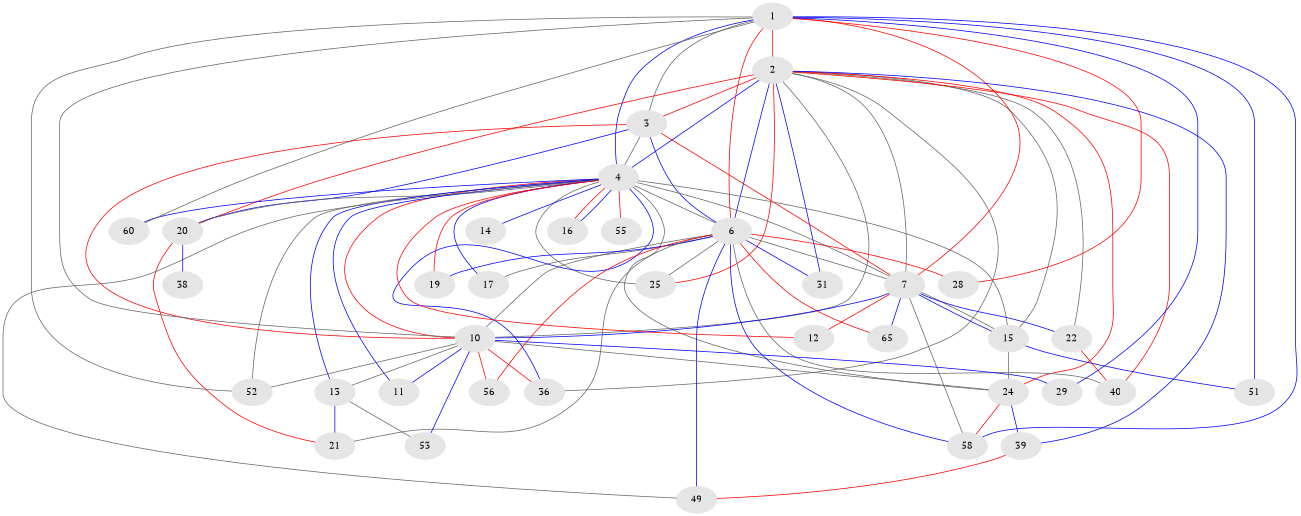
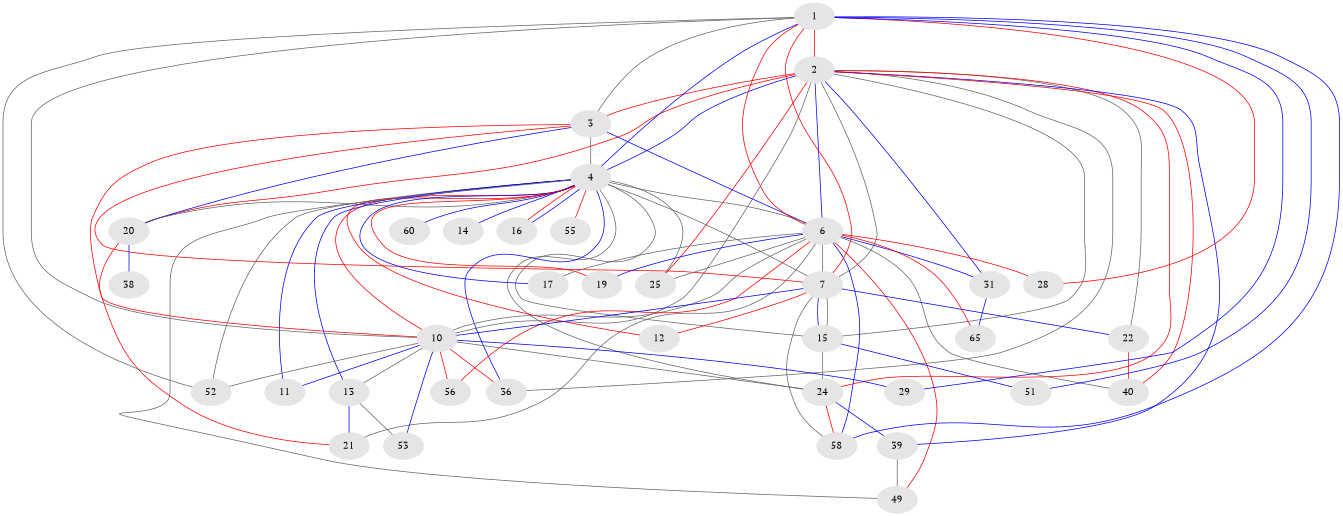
edge "1" -- "60": removed
edge "7" -- "65": now "31" -- "65"
edge "6" -- "49": color blue -> red
edge "39" -- "49": color red -> gray40
